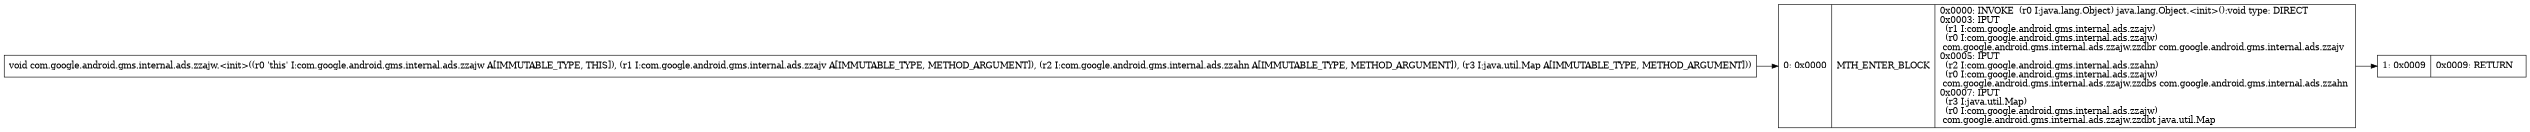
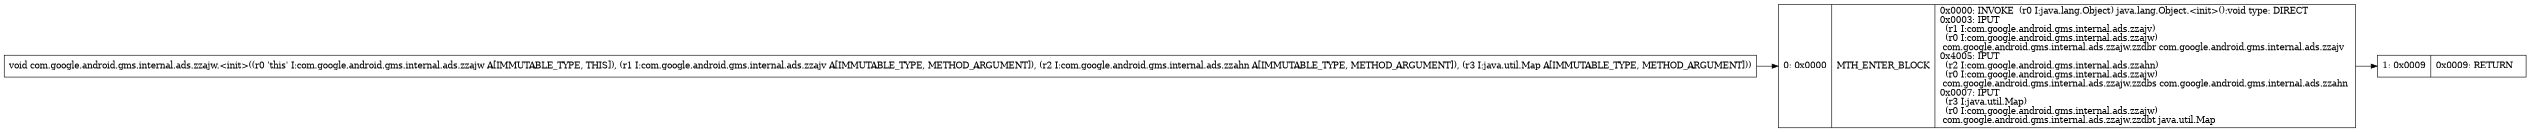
node "0: 0x0000": text "0x0005: IPUT" -> "0x4005: IPUT"
